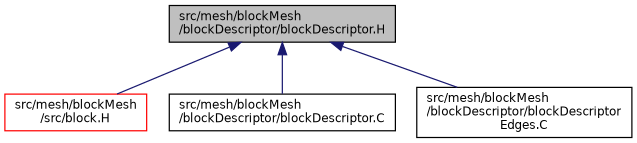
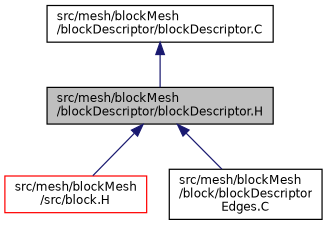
edge "src/mesh/blockMesh /blockDescriptor/blockDescriptor.C" -> "src/mesh/blockMesh /blockDescriptor/blockDescriptor.H": reversed
node "src/mesh/blockMesh /blockDescriptor/blockDescriptor Edges.C": label "src/mesh/blockMesh /blockDescriptor/blockDescriptor Edges.C" -> "src/mesh/blockMesh /block/blockDescriptor Edges.C"
